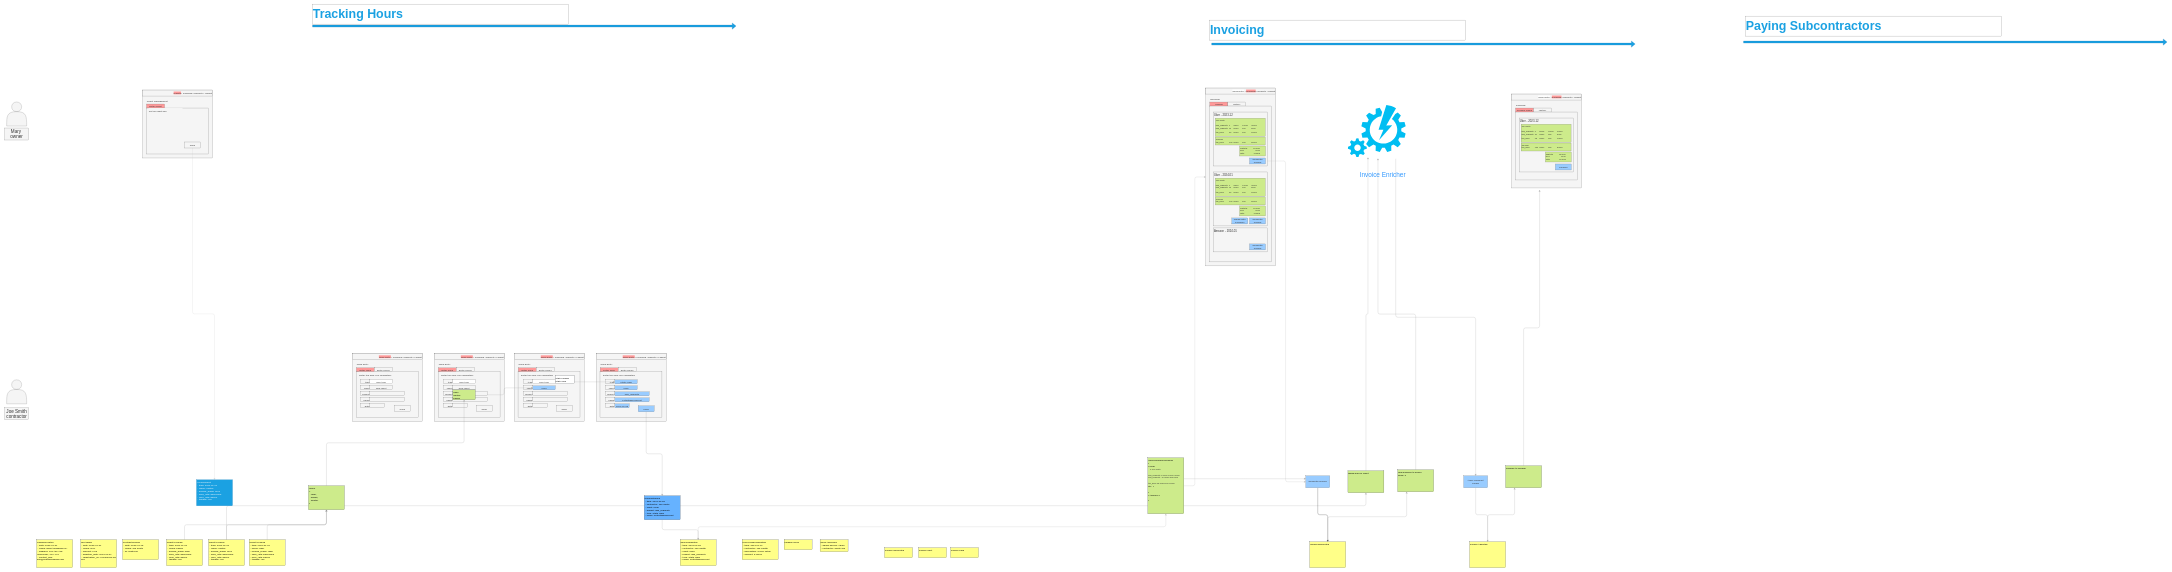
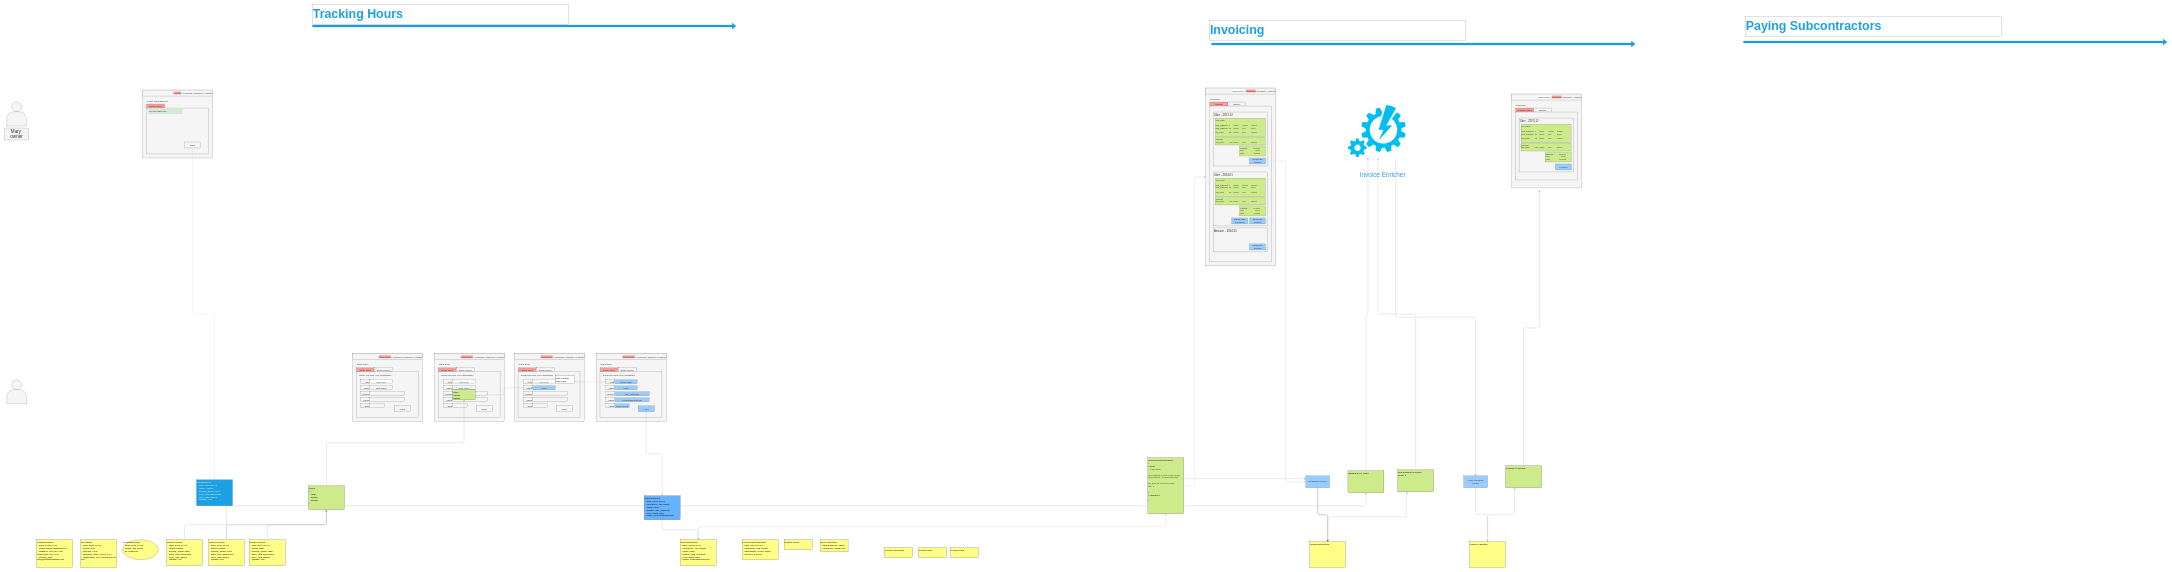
node "Set up client info": fillcolor #f5f5f5 -> #d5e8d4
node "Joe Smithcontractor": removed
node "ContractorHired - date: 2023-12-15 - name: Joe Smith - id: smith.joe": shape rectangle -> ellipse
